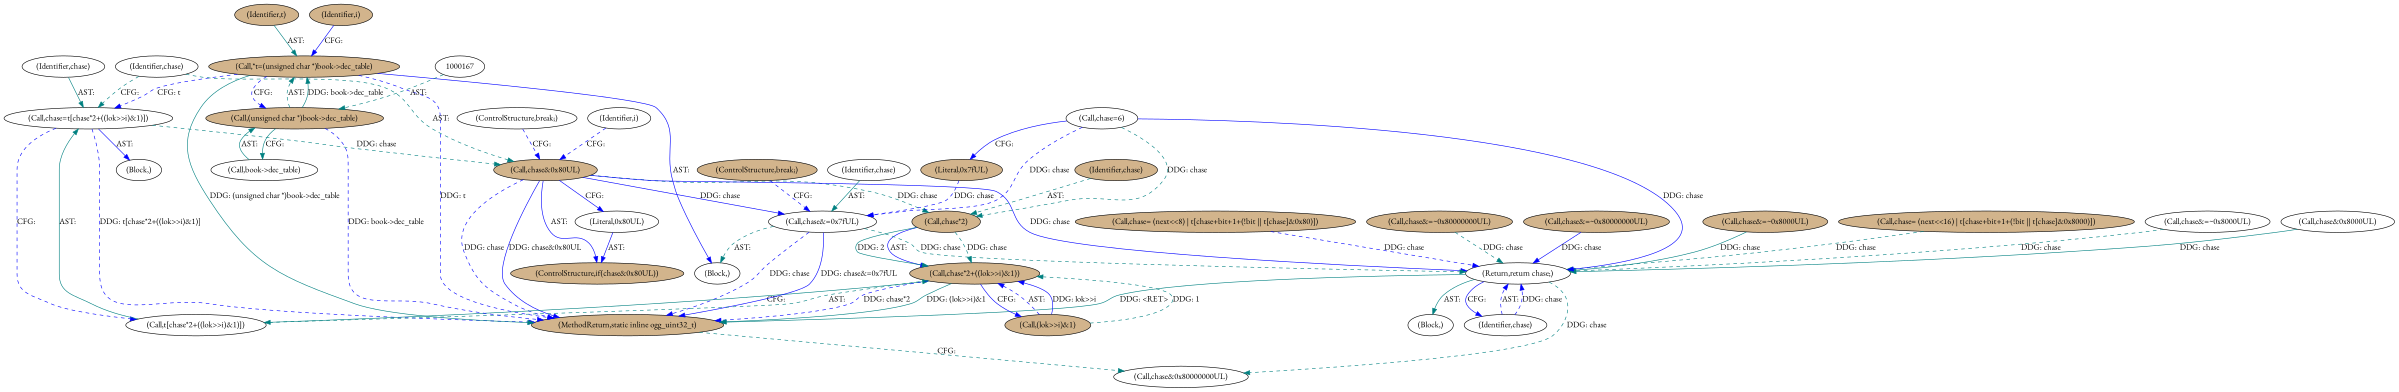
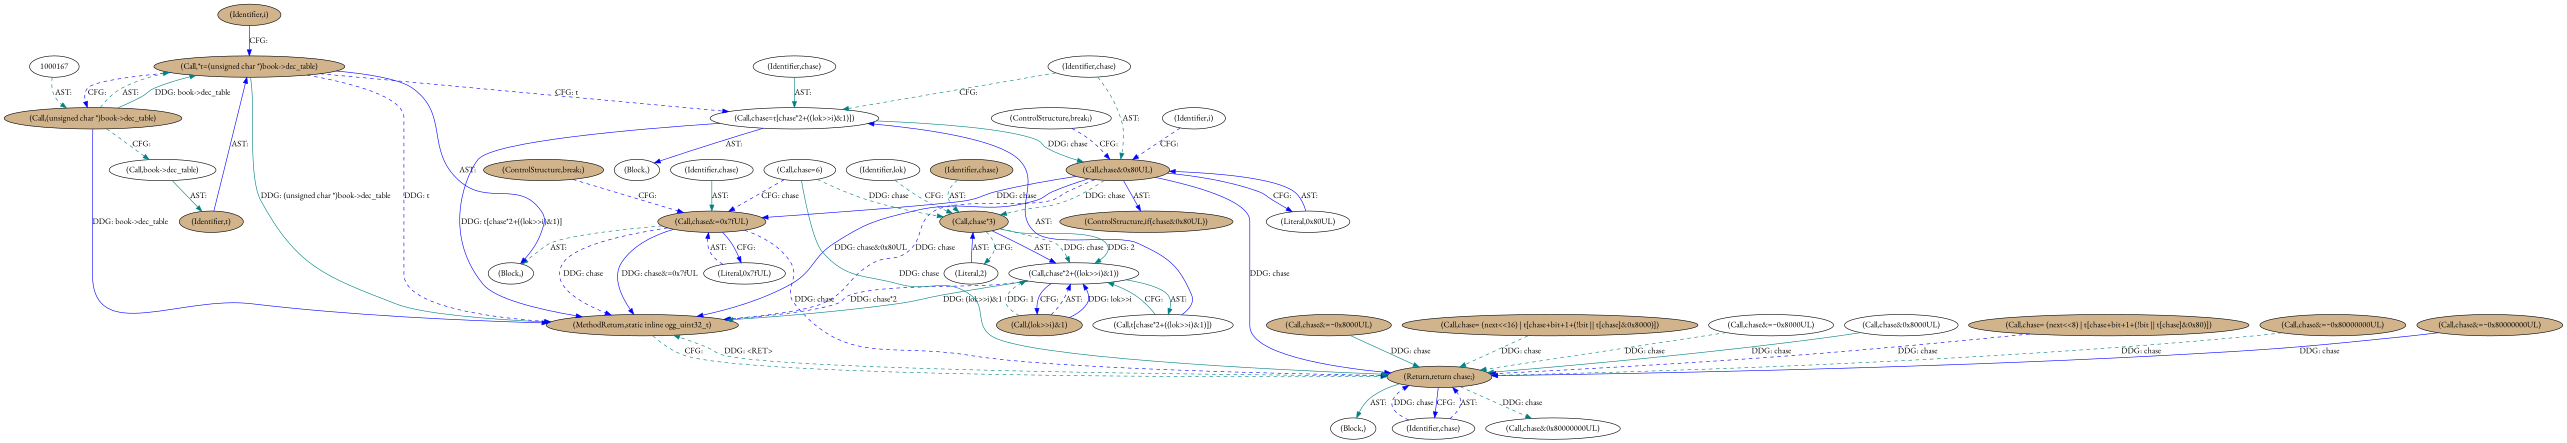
edge "(Identifier,t)" -> "(Call,*t=(unsigned char *)book->dec_table)": color teal -> blue
edge "(Call,chase=6)" -> "(Literal,0x7fUL)": now "(Call,chase&=0x7fUL)" -> "(Literal,0x7fUL)"
edge "(Call,(unsigned char *)book->dec_table)" -> "(Call,book->dec_table)": style solid -> dashed
edge "(Call,chase=6)" -> "(Return,return chase;)": color blue -> teal
edge "(Call,chase=t[chase*2+((lok>>i)&1)])" -> "(Call,chase&0x80UL)": style dashed -> solid
edge "(Call,book->dec_table)" -> "(Call,(unsigned char *)book->dec_table)": now "(Call,book->dec_table)" -> "(Identifier,t)"
node "(Identifier,lok)": added
node "(Literal,0x7fUL)": fillcolor tan -> white
edge "(Call,chase=6)" -> "(Call,chase&=0x7fUL)": label "DDG: chase" -> "CFG: chase"
edge "(Literal,0x7fUL)" -> "(Call,chase&=0x7fUL)": label "DDG: chase" -> "AST: "
node "(Call,chase&=0x7fUL)": fillcolor white -> tan
node "(Call,chase*2)": label "(Call,chase*2)" -> "(Call,chase*3)"
edge "(Literal,0x80UL)" -> "(ControlStructure,if(chase&0x80UL))": now "(Literal,0x80UL)" -> "(Call,chase&0x80UL)"
edge "(Call,t[chase*2+((lok>>i)&1)])" -> "(Call,chase=t[chase*2+((lok>>i)&1)])": color teal -> blue
edge "(Call,chase=t[chase*2+((lok>>i)&1)])" -> "(Call,t[chase*2+((lok>>i)&1)])": removed, label "CFG:"
edge "(Call,chase&=0x7fUL)" -> "(Return,return chase;)": color teal -> blue
node "(Literal,2)": added
node "(Call,chase*2+((lok>>i)&1))": fillcolor tan -> white
node "(Return,return chase;)": fillcolor white -> tan
edge "(Call,(unsigned char *)book->dec_table)" -> "(MethodReturn,static inline ogg_uint32_t)": style dashed -> solid
edge "(Return,return chase;)" -> "(MethodReturn,static inline ogg_uint32_t)": style solid -> dashed
edge "(Call,chase=t[chase*2+((lok>>i)&1)])" -> "(MethodReturn,static inline ogg_uint32_t)": style dashed -> solid
edge "(Call,chase*2+((lok>>i)&1))" -> "(Call,t[chase*2+((lok>>i)&1)])": style dashed -> solid
edge "(MethodReturn,static inline ogg_uint32_t)" -> "(Call,chase&0x80000000UL)": now "(MethodReturn,static inline ogg_uint32_t)" -> "(Return,return chase;)"
